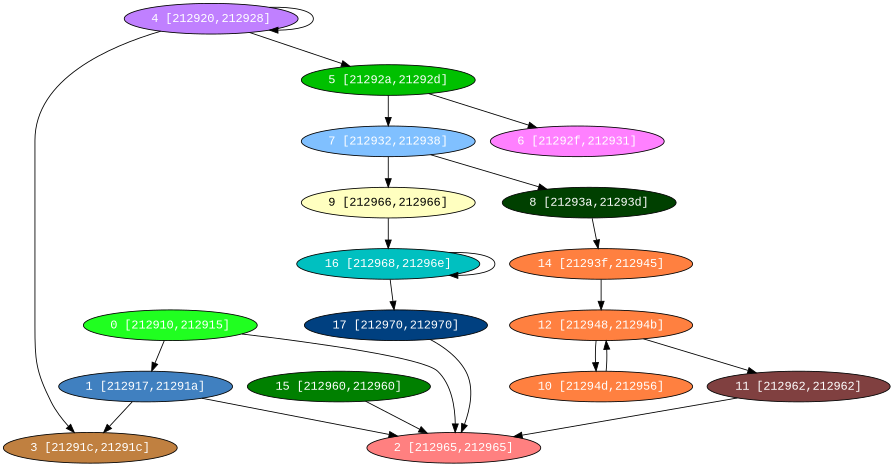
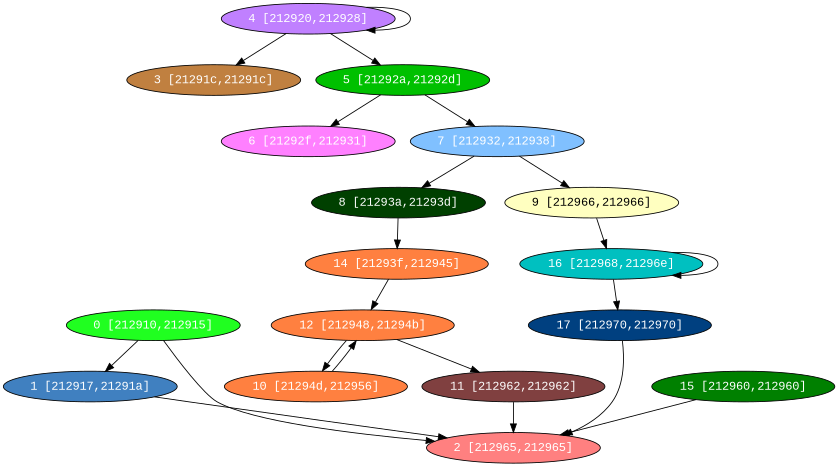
edge "1 [212917,21291a]" -> "3 [21291c,21291c]": removed
